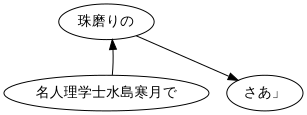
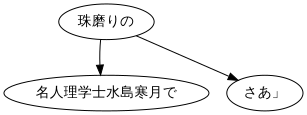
edge "名人理学士水島寒月で" -> "珠磨りの": reversed
